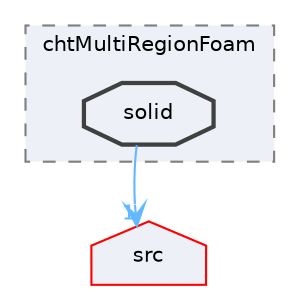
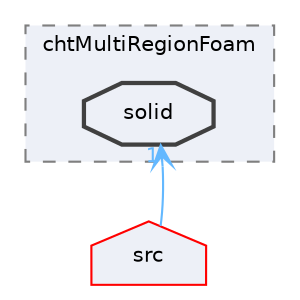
edge "solid" -> "src": reversed
